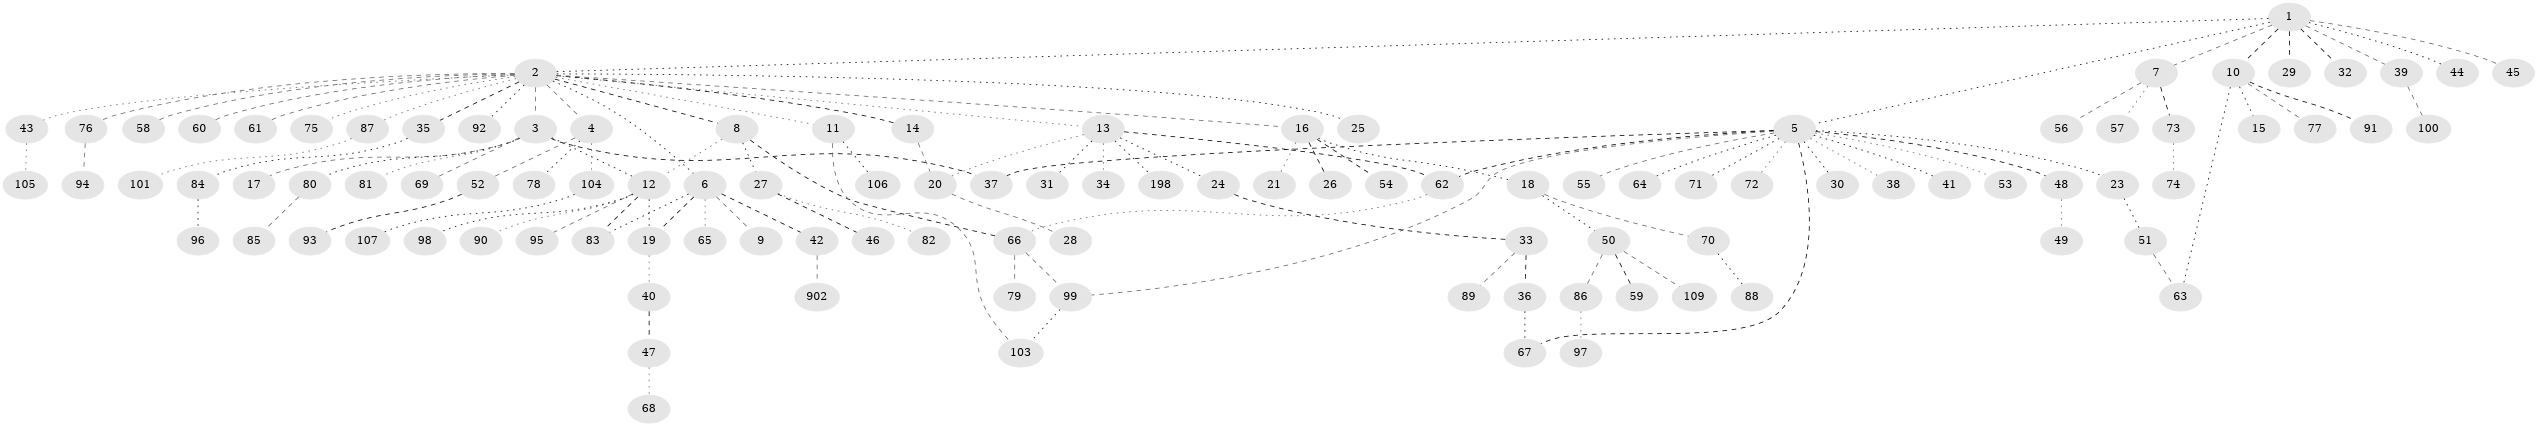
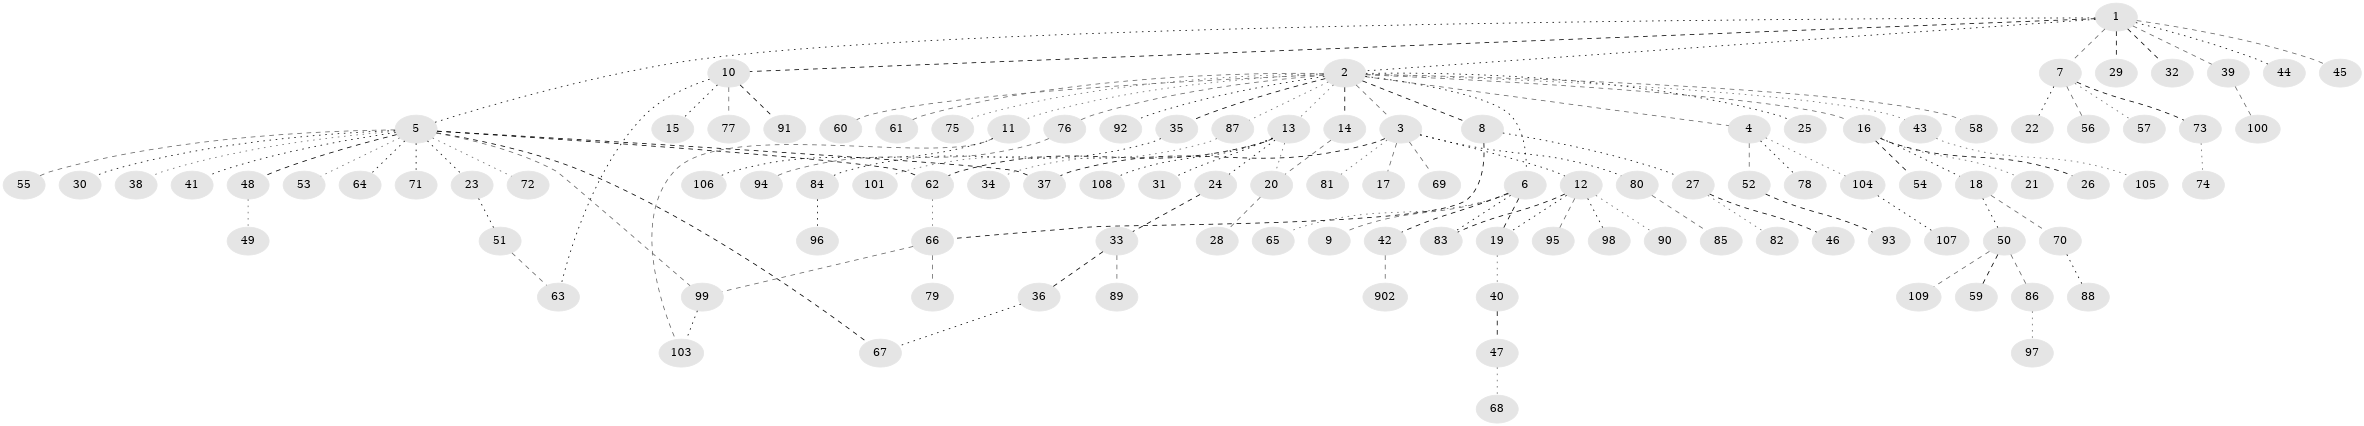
node "22": added
edge "8" -- "12": removed
node "198": label "198" -> "108"
